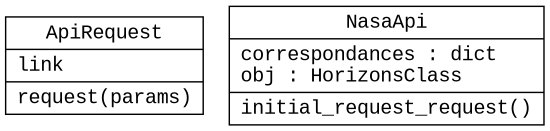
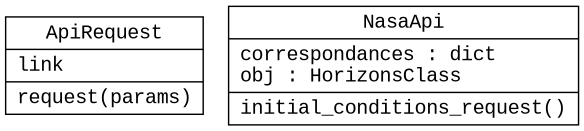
node "NasaApi": text "initial_request_request()" -> "initial_conditions_request()"
